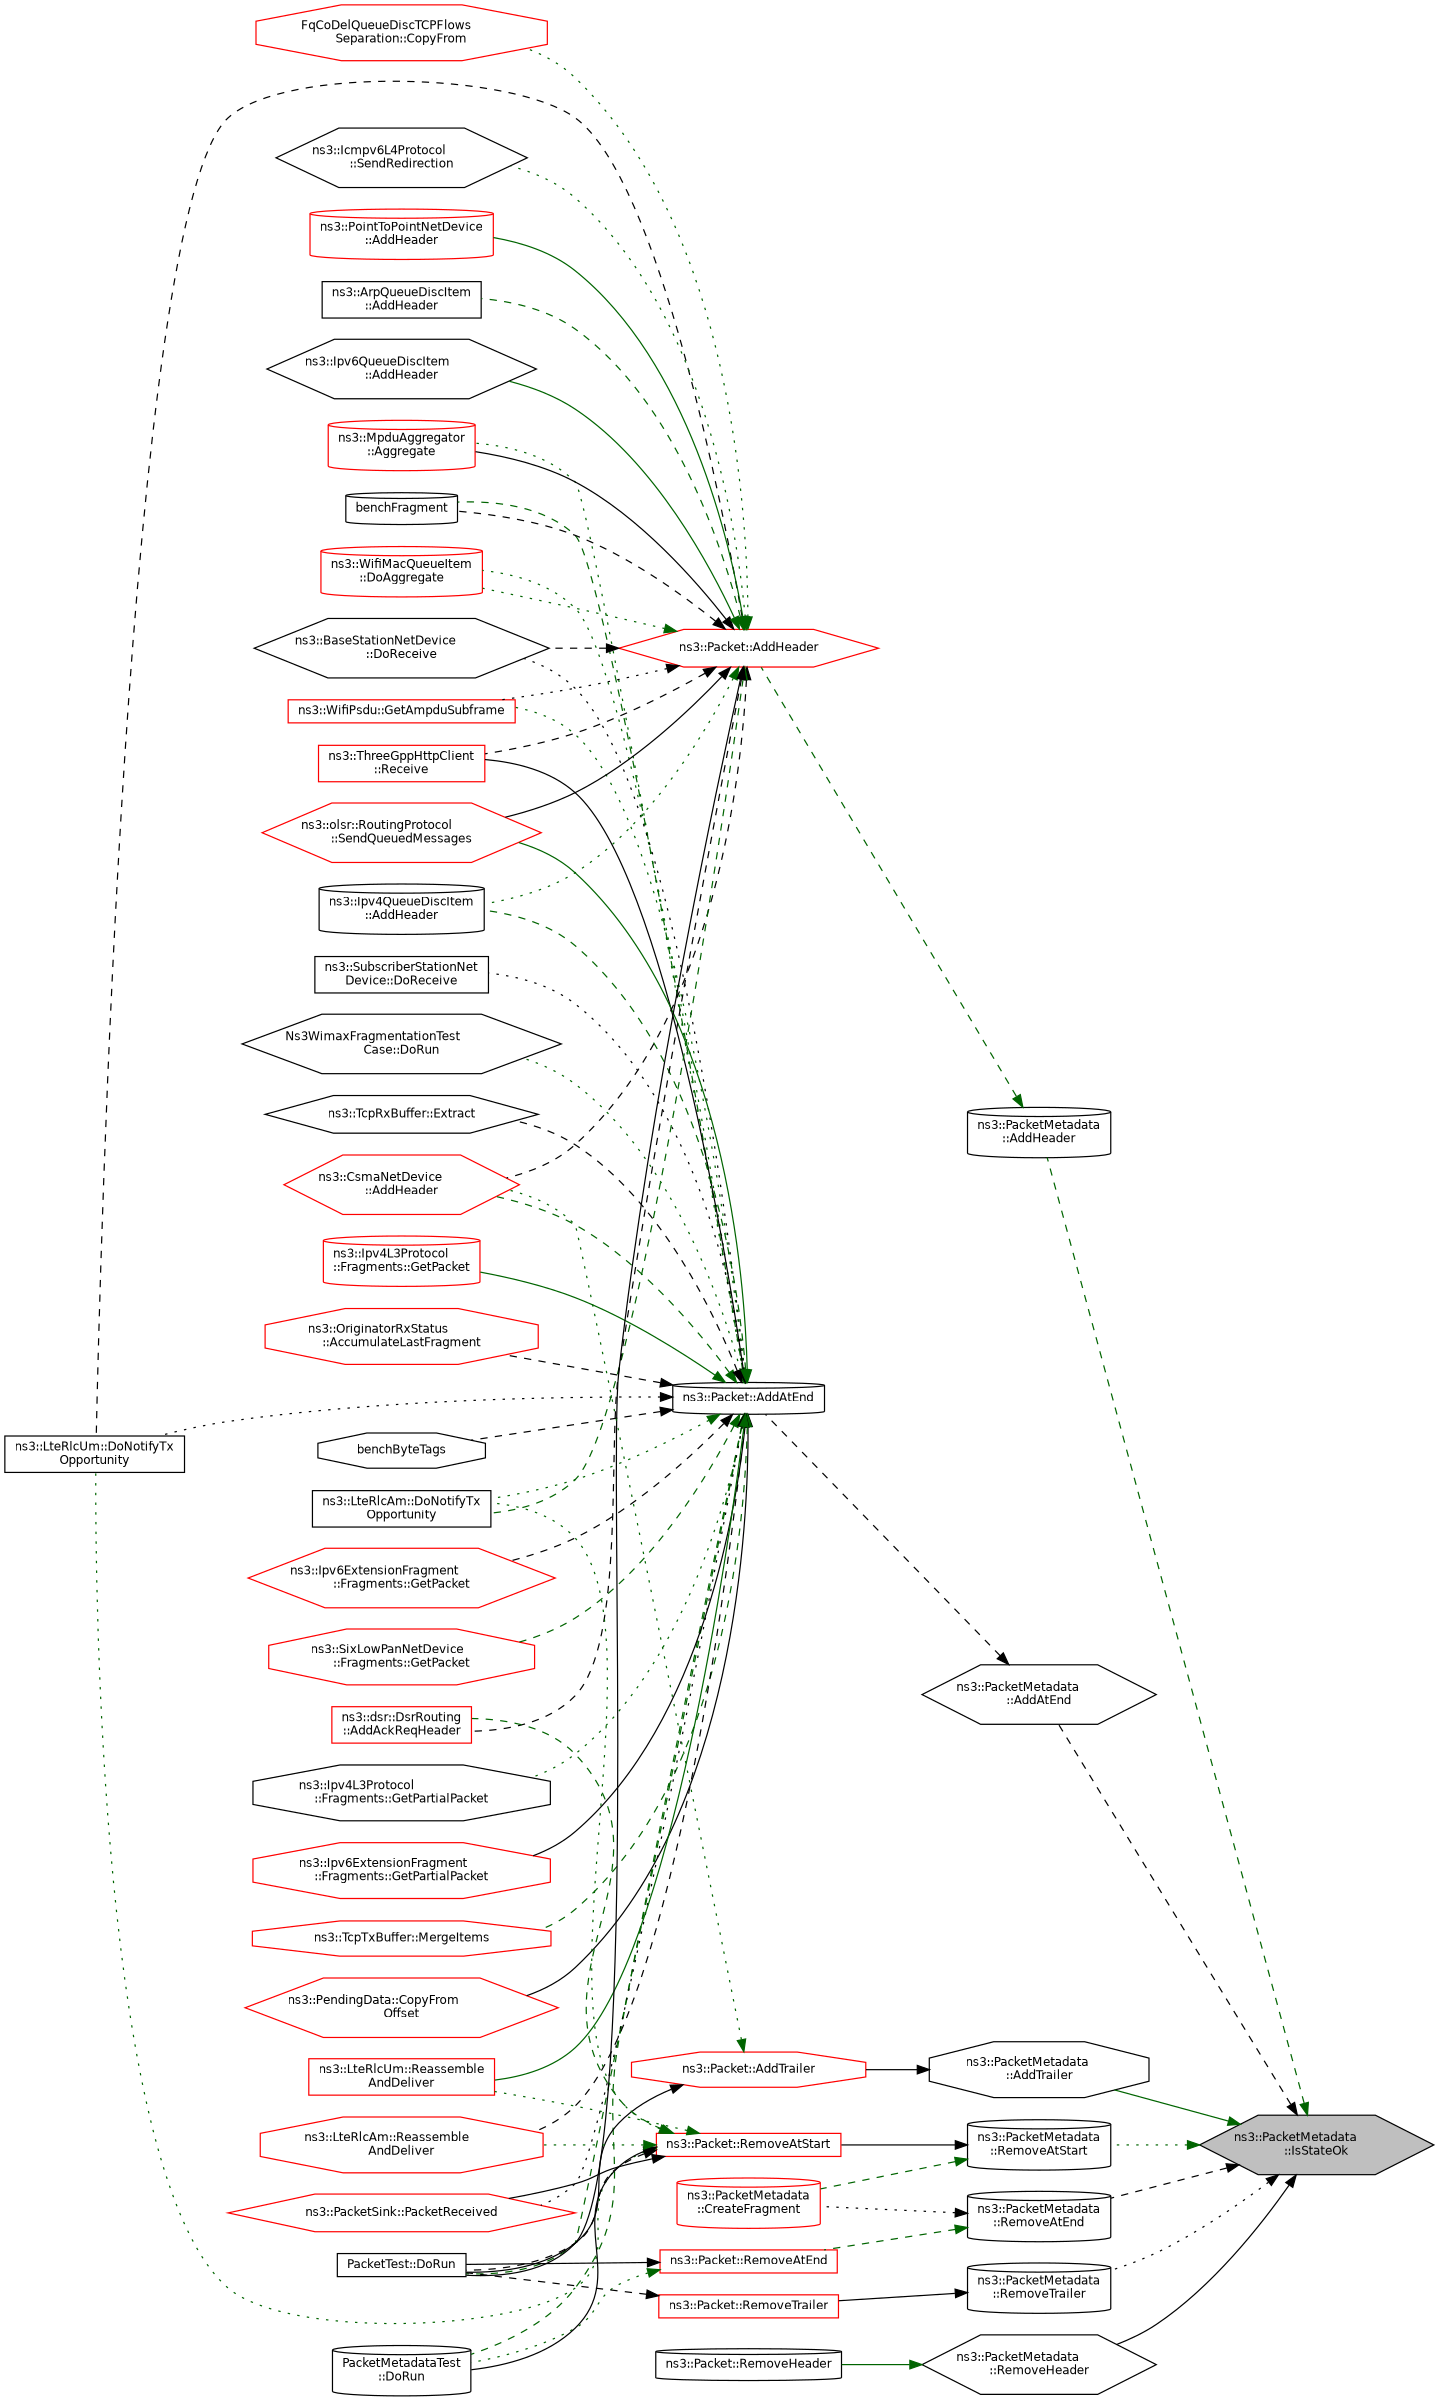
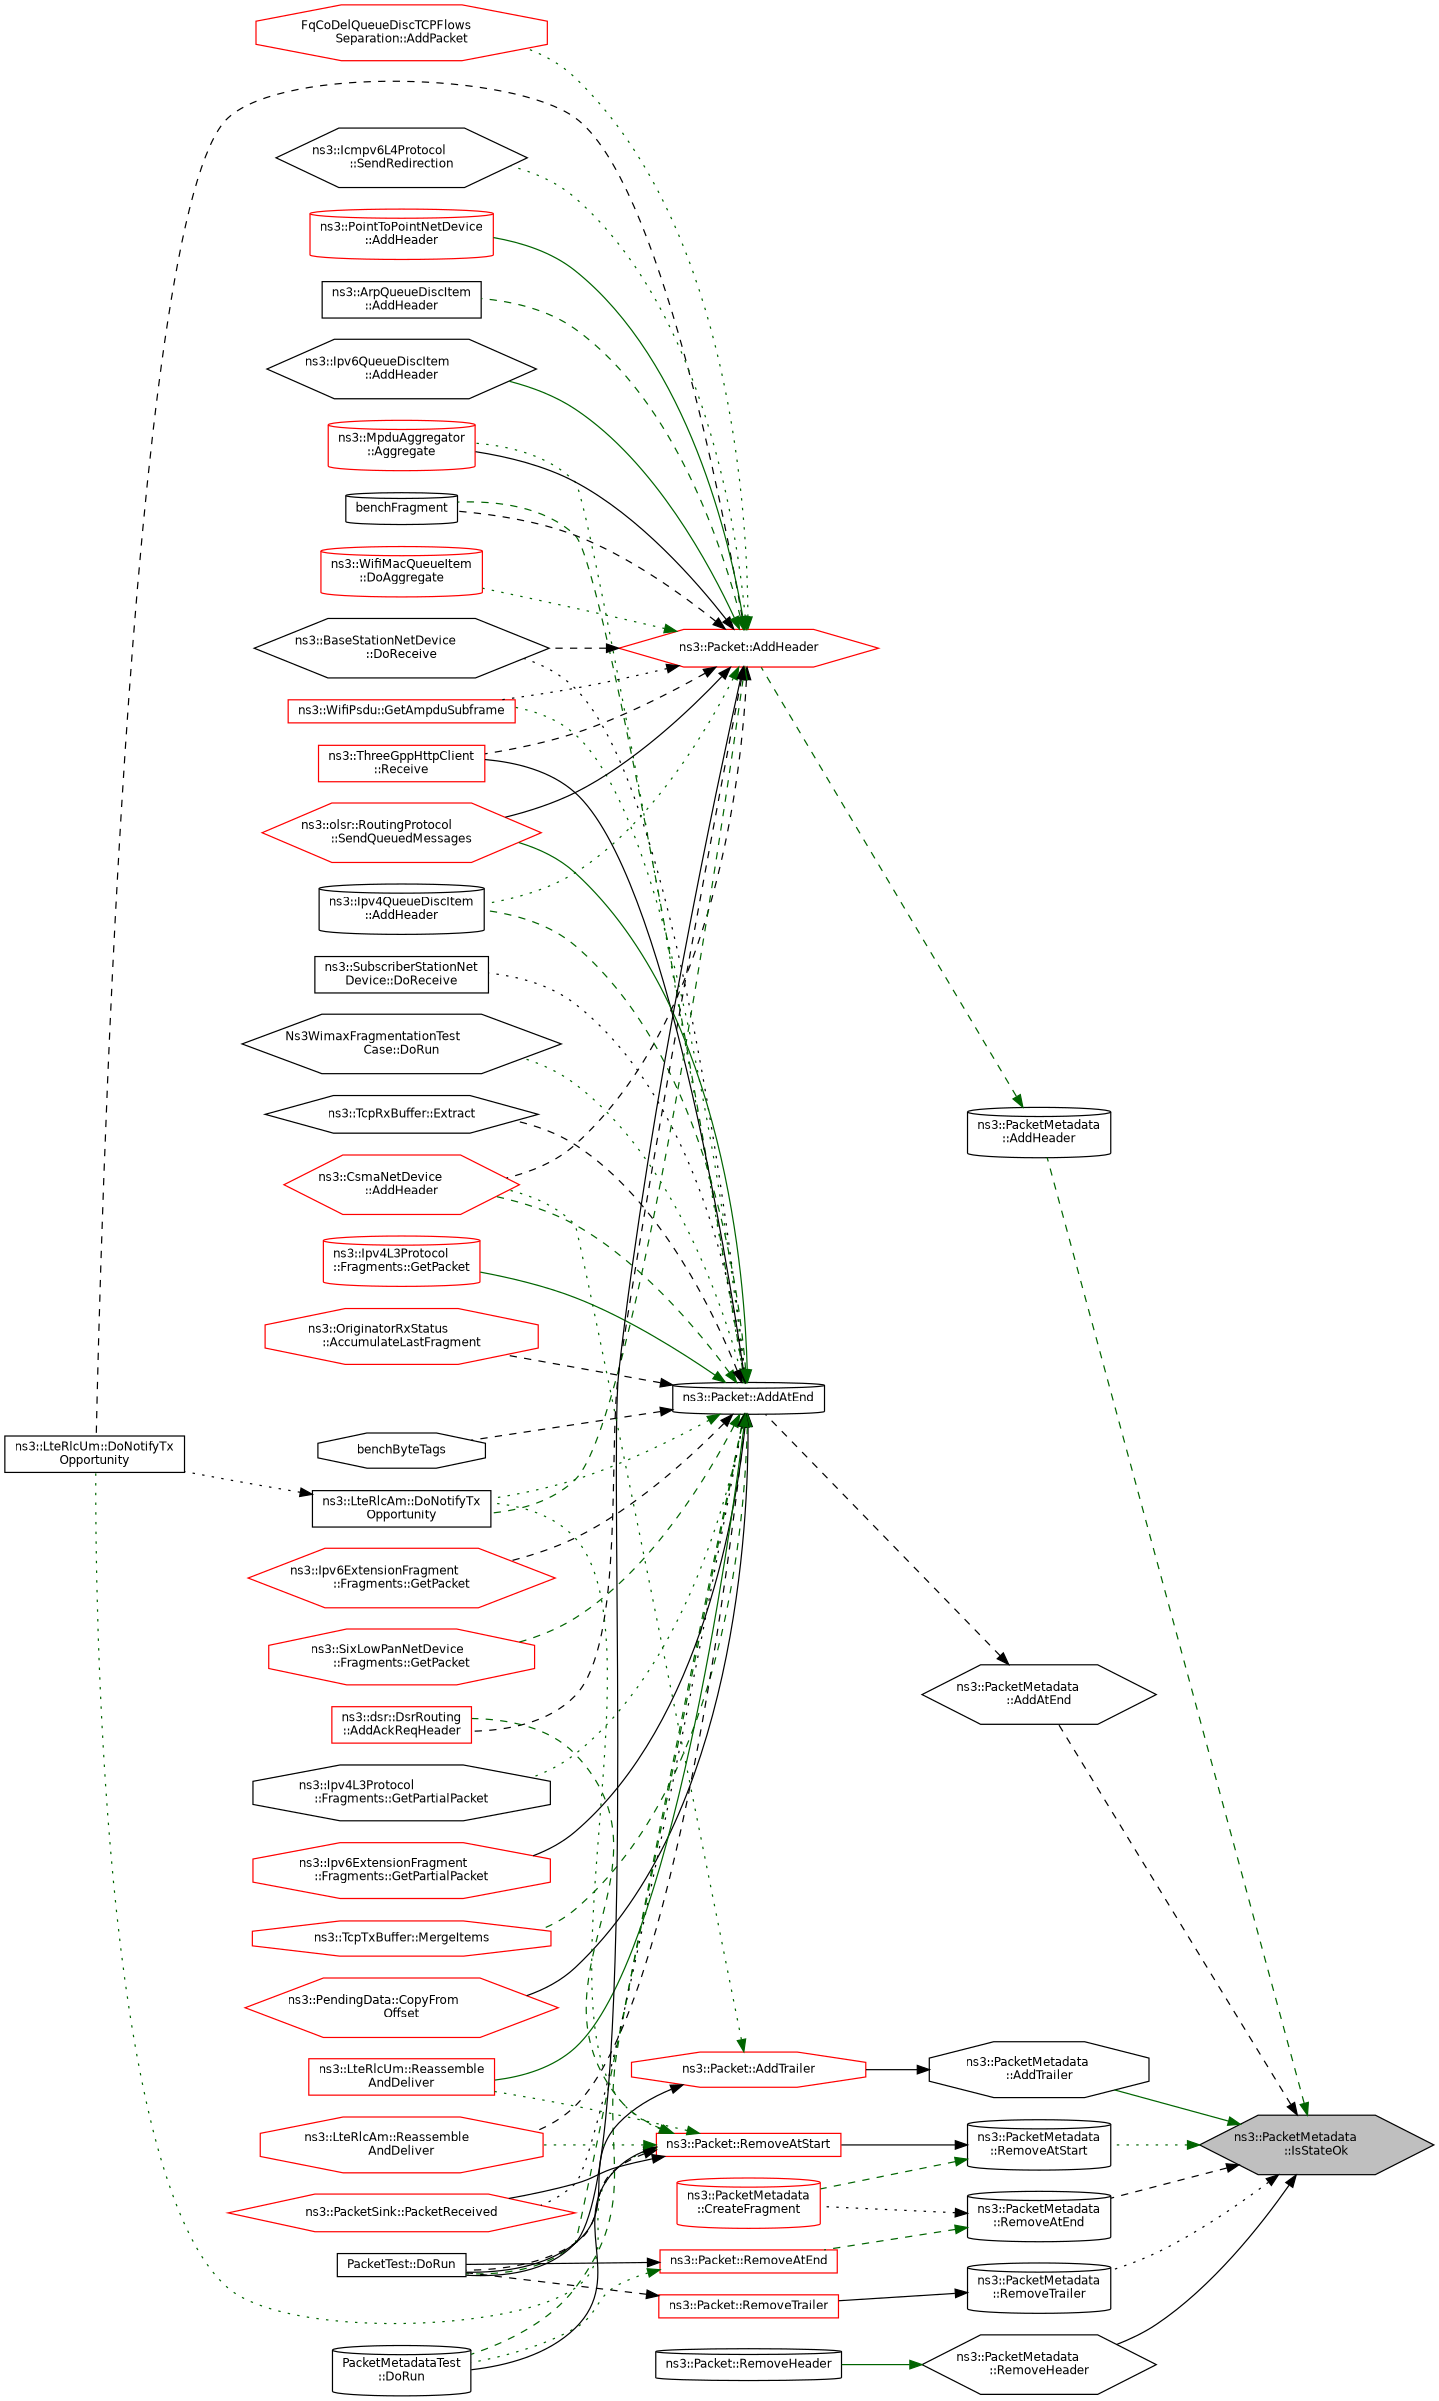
node "FqCoDelQueueDiscTCPFlows Separation::CopyFrom": label "FqCoDelQueueDiscTCPFlows Separation::CopyFrom" -> "FqCoDelQueueDiscTCPFlows Separation::AddPacket"
edge "ns3::WifiMacQueueItem ::DoAggregate" -> "ns3::Packet::AddAtEnd": removed
edge "ns3::LteRlcUm::DoNotifyTx Opportunity" -> "ns3::Packet::AddAtEnd": now "ns3::LteRlcUm::DoNotifyTx Opportunity" -> "ns3::LteRlcAm::DoNotifyTx Opportunity"
